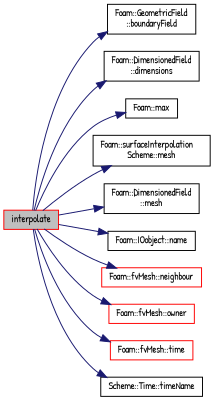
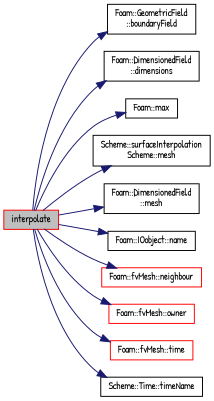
node "Foam::surfaceInterpolation Scheme::mesh": label "Foam::surfaceInterpolation Scheme::mesh" -> "Scheme::surfaceInterpolation Scheme::mesh"
